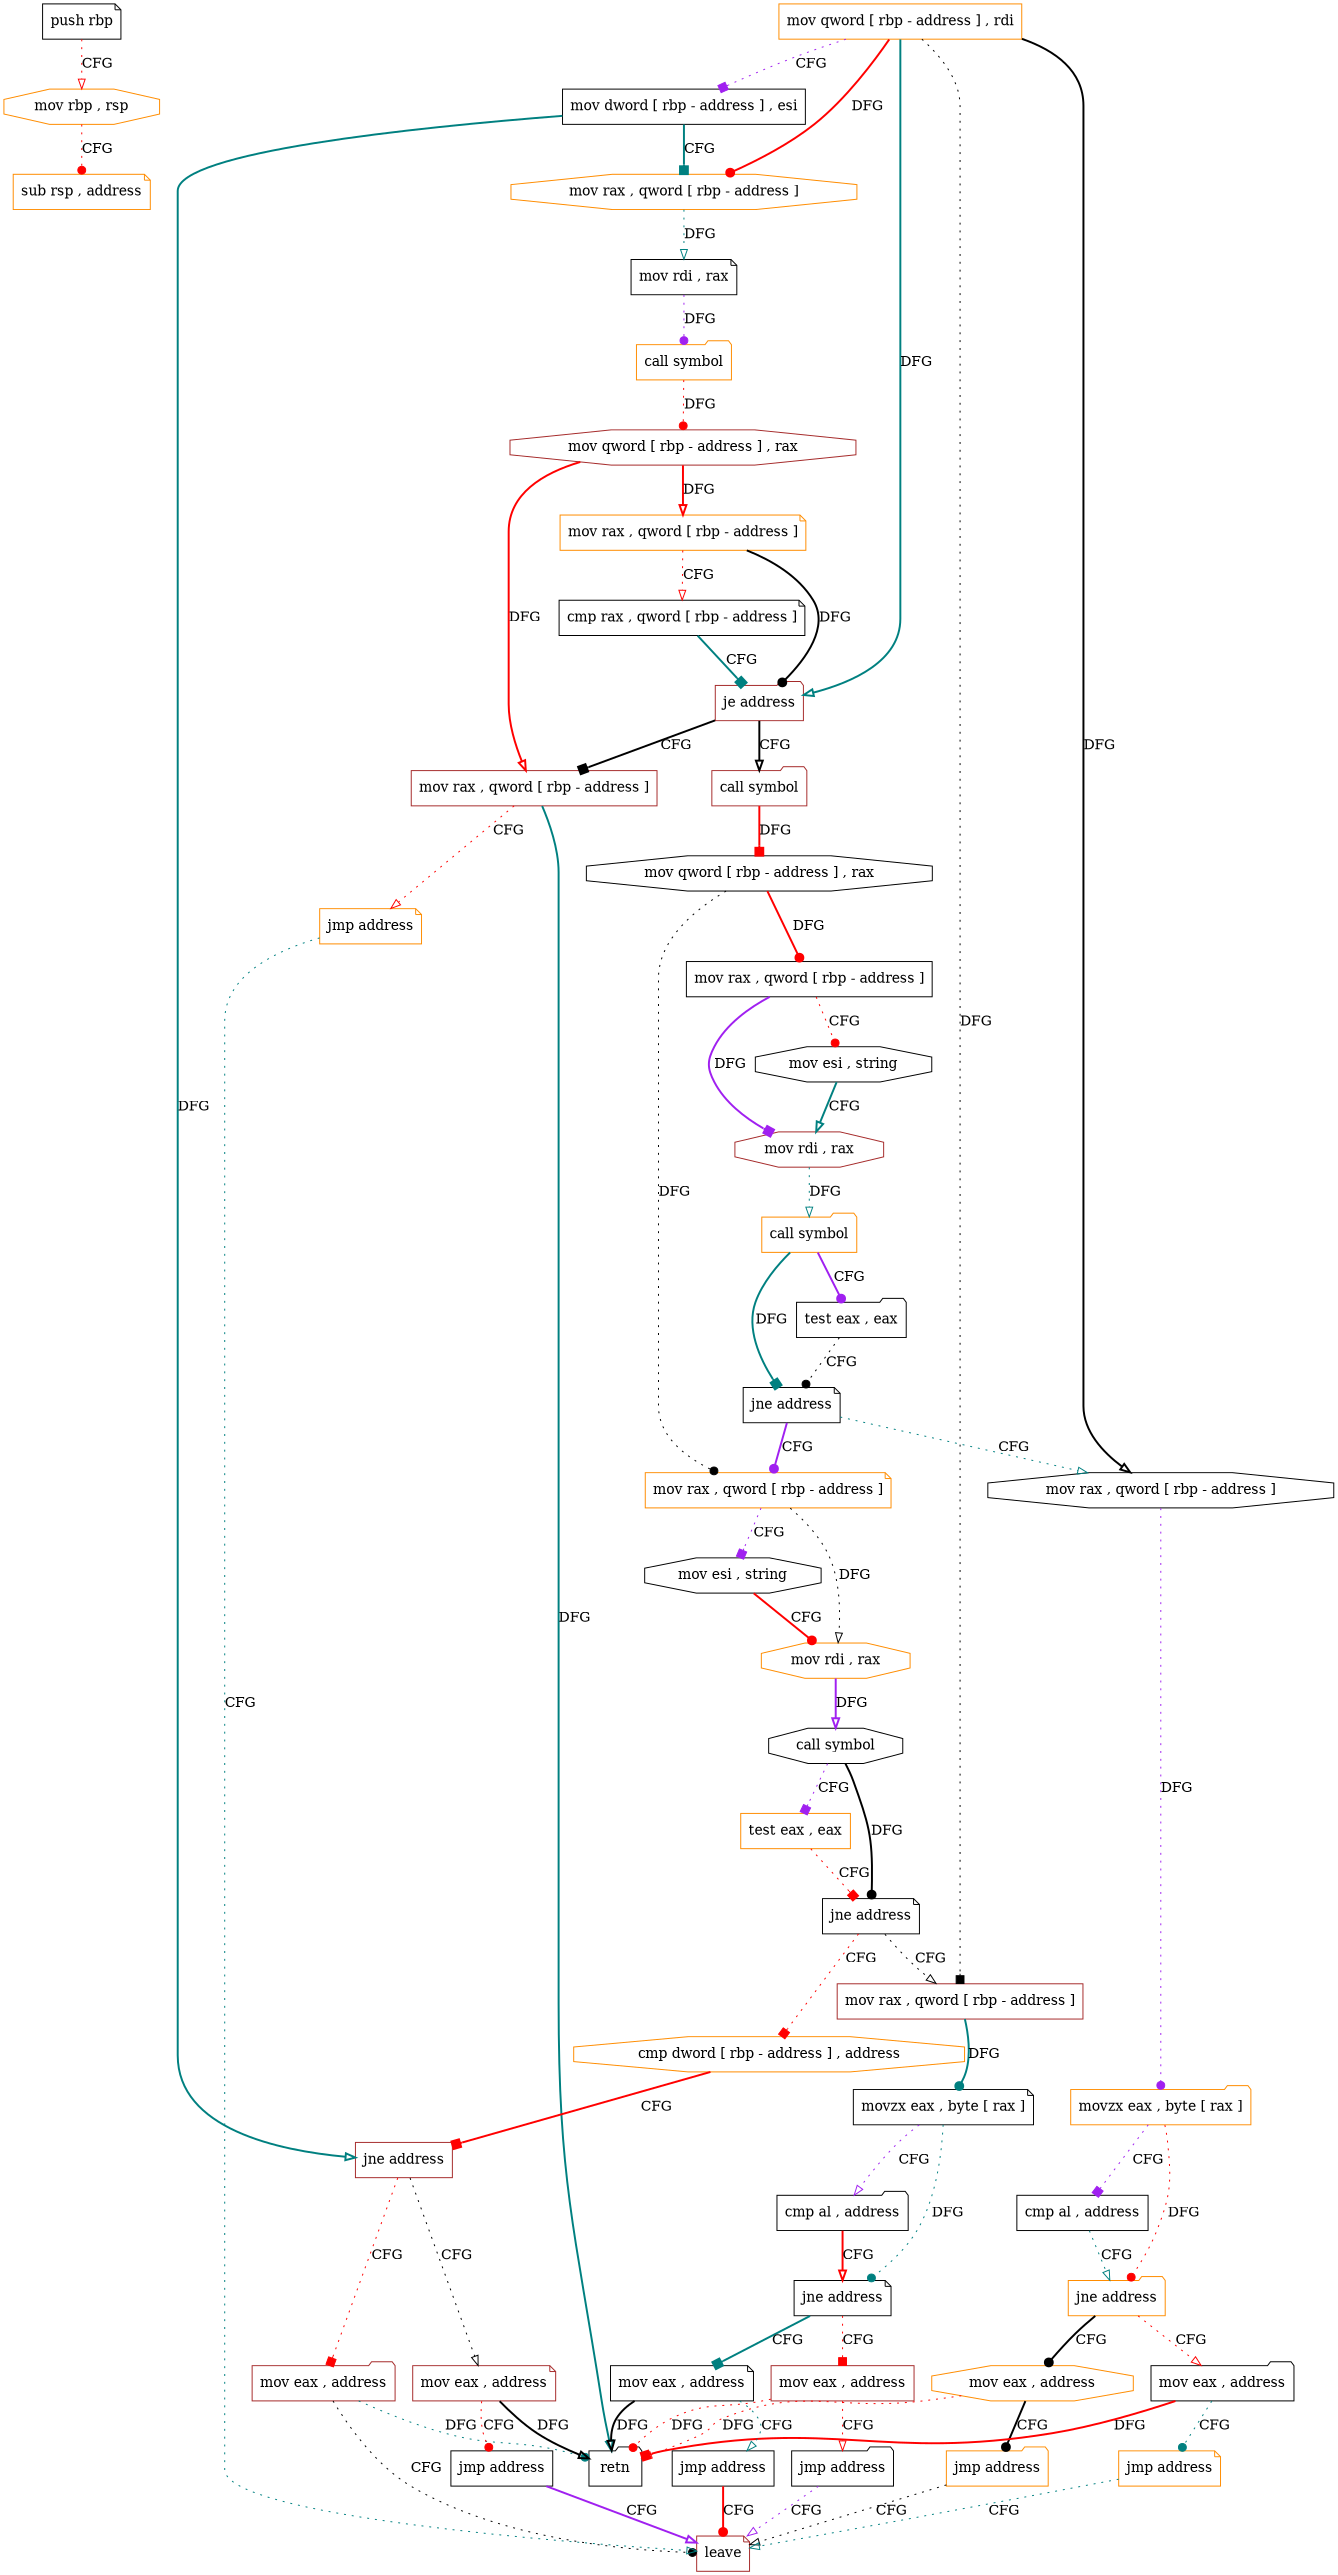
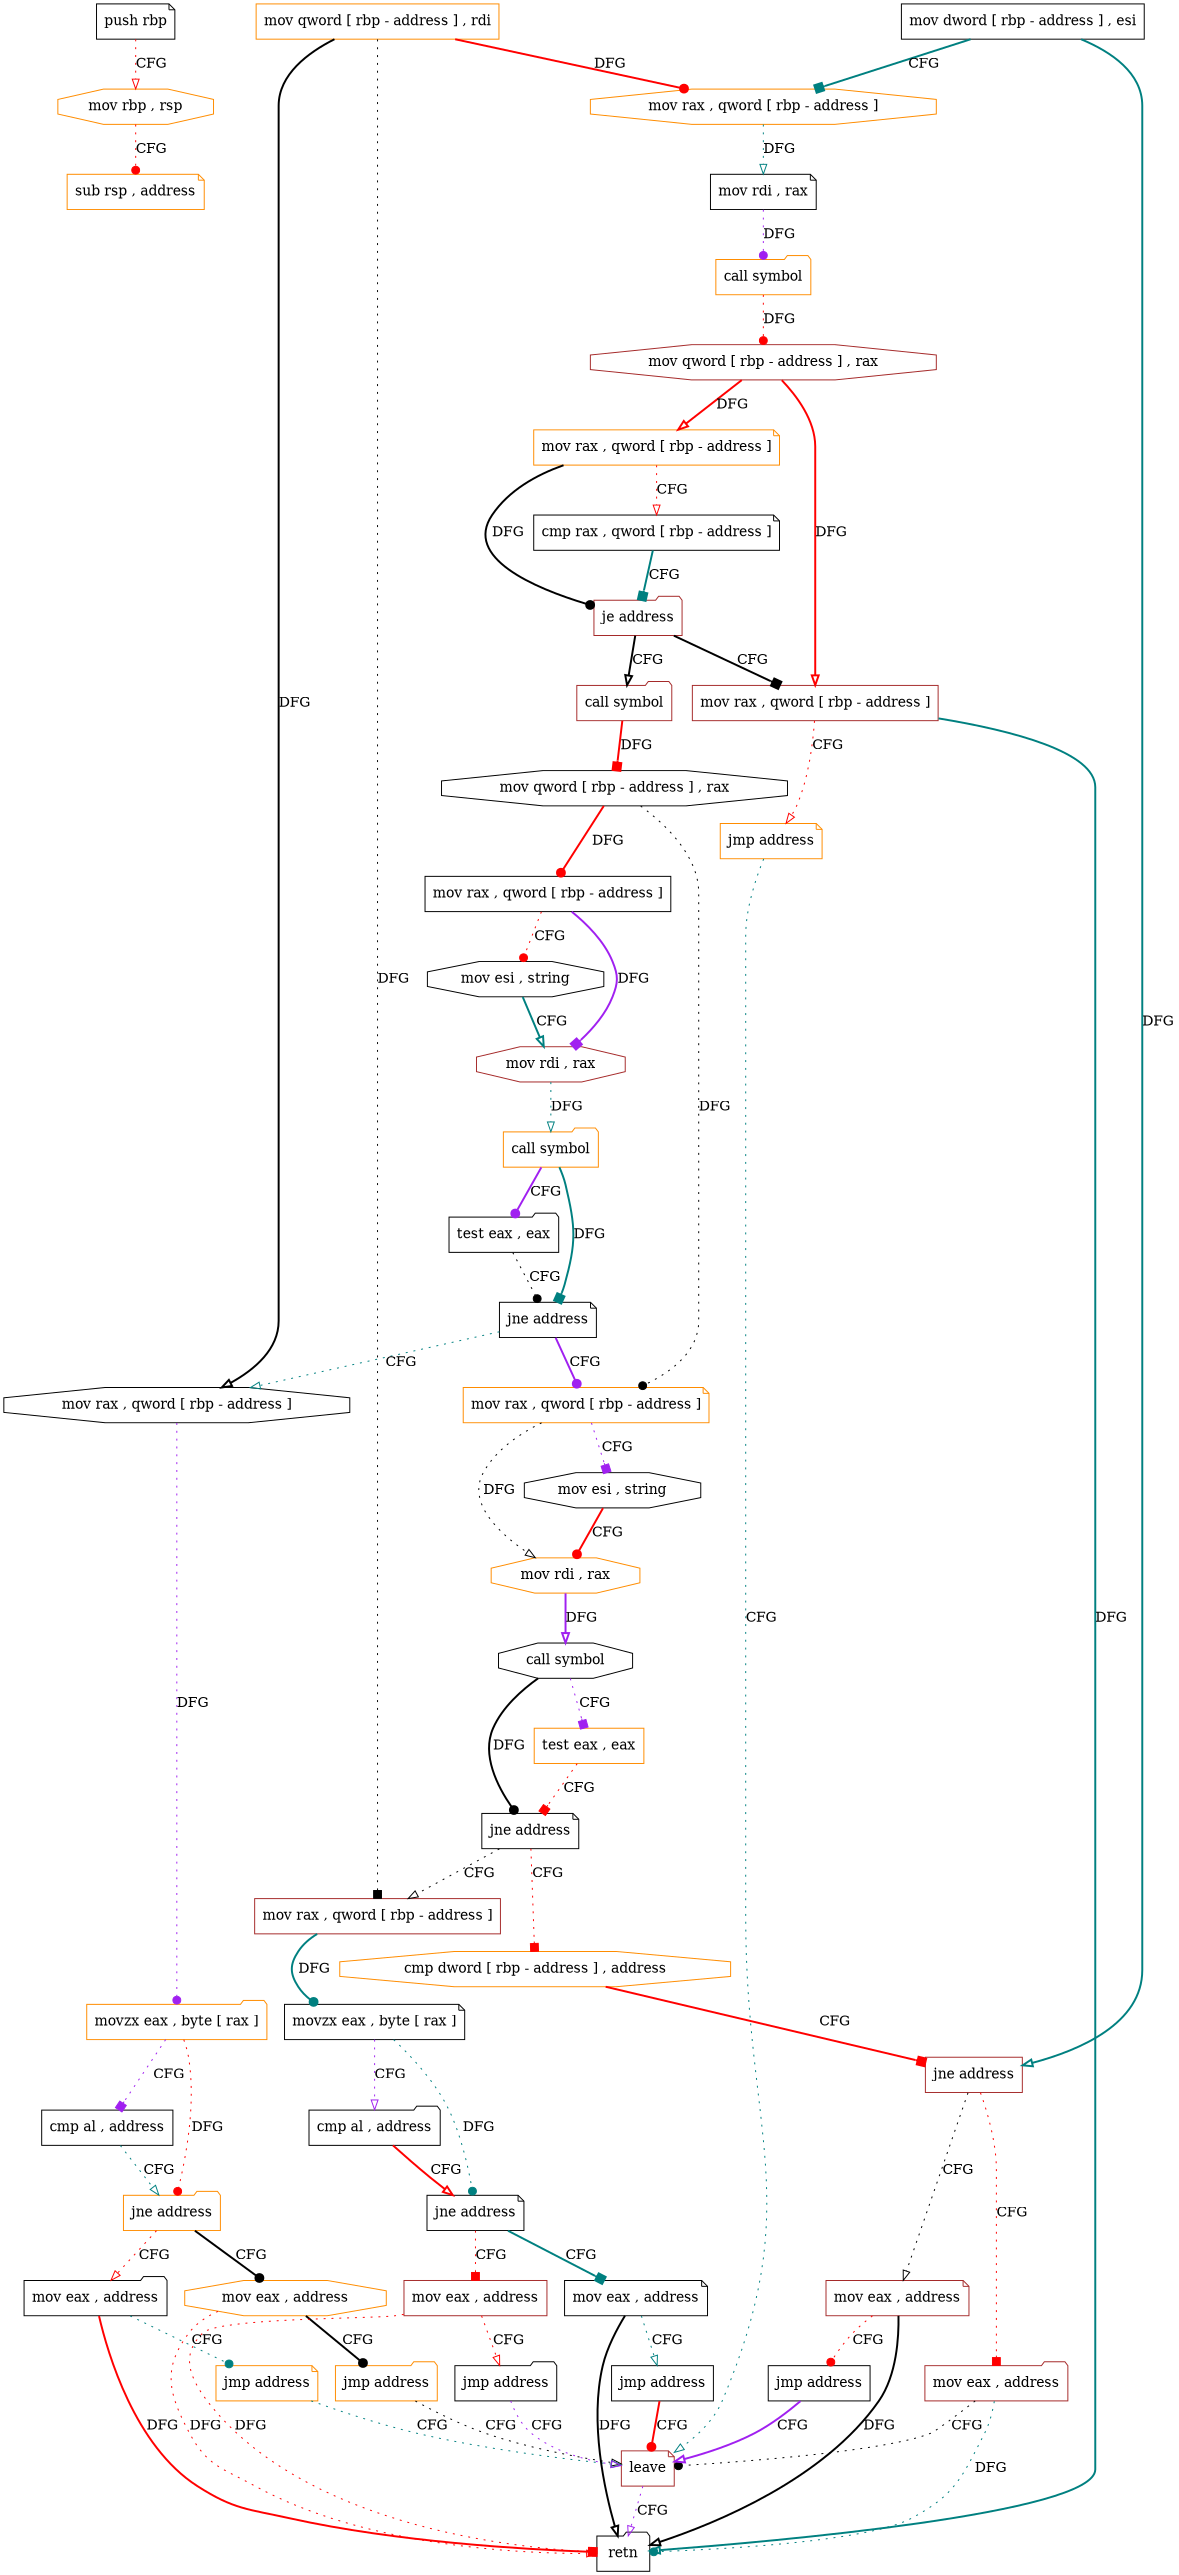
edge "mov qword [ rbp - address ] , rdi" -> "mov dword [ rbp - address ] , esi": removed, label "CFG"
edge "mov qword [ rbp - address ] , rdi" -> "je address": removed, label "DFG"
edge "leave" -> "retn": added, label "CFG"
